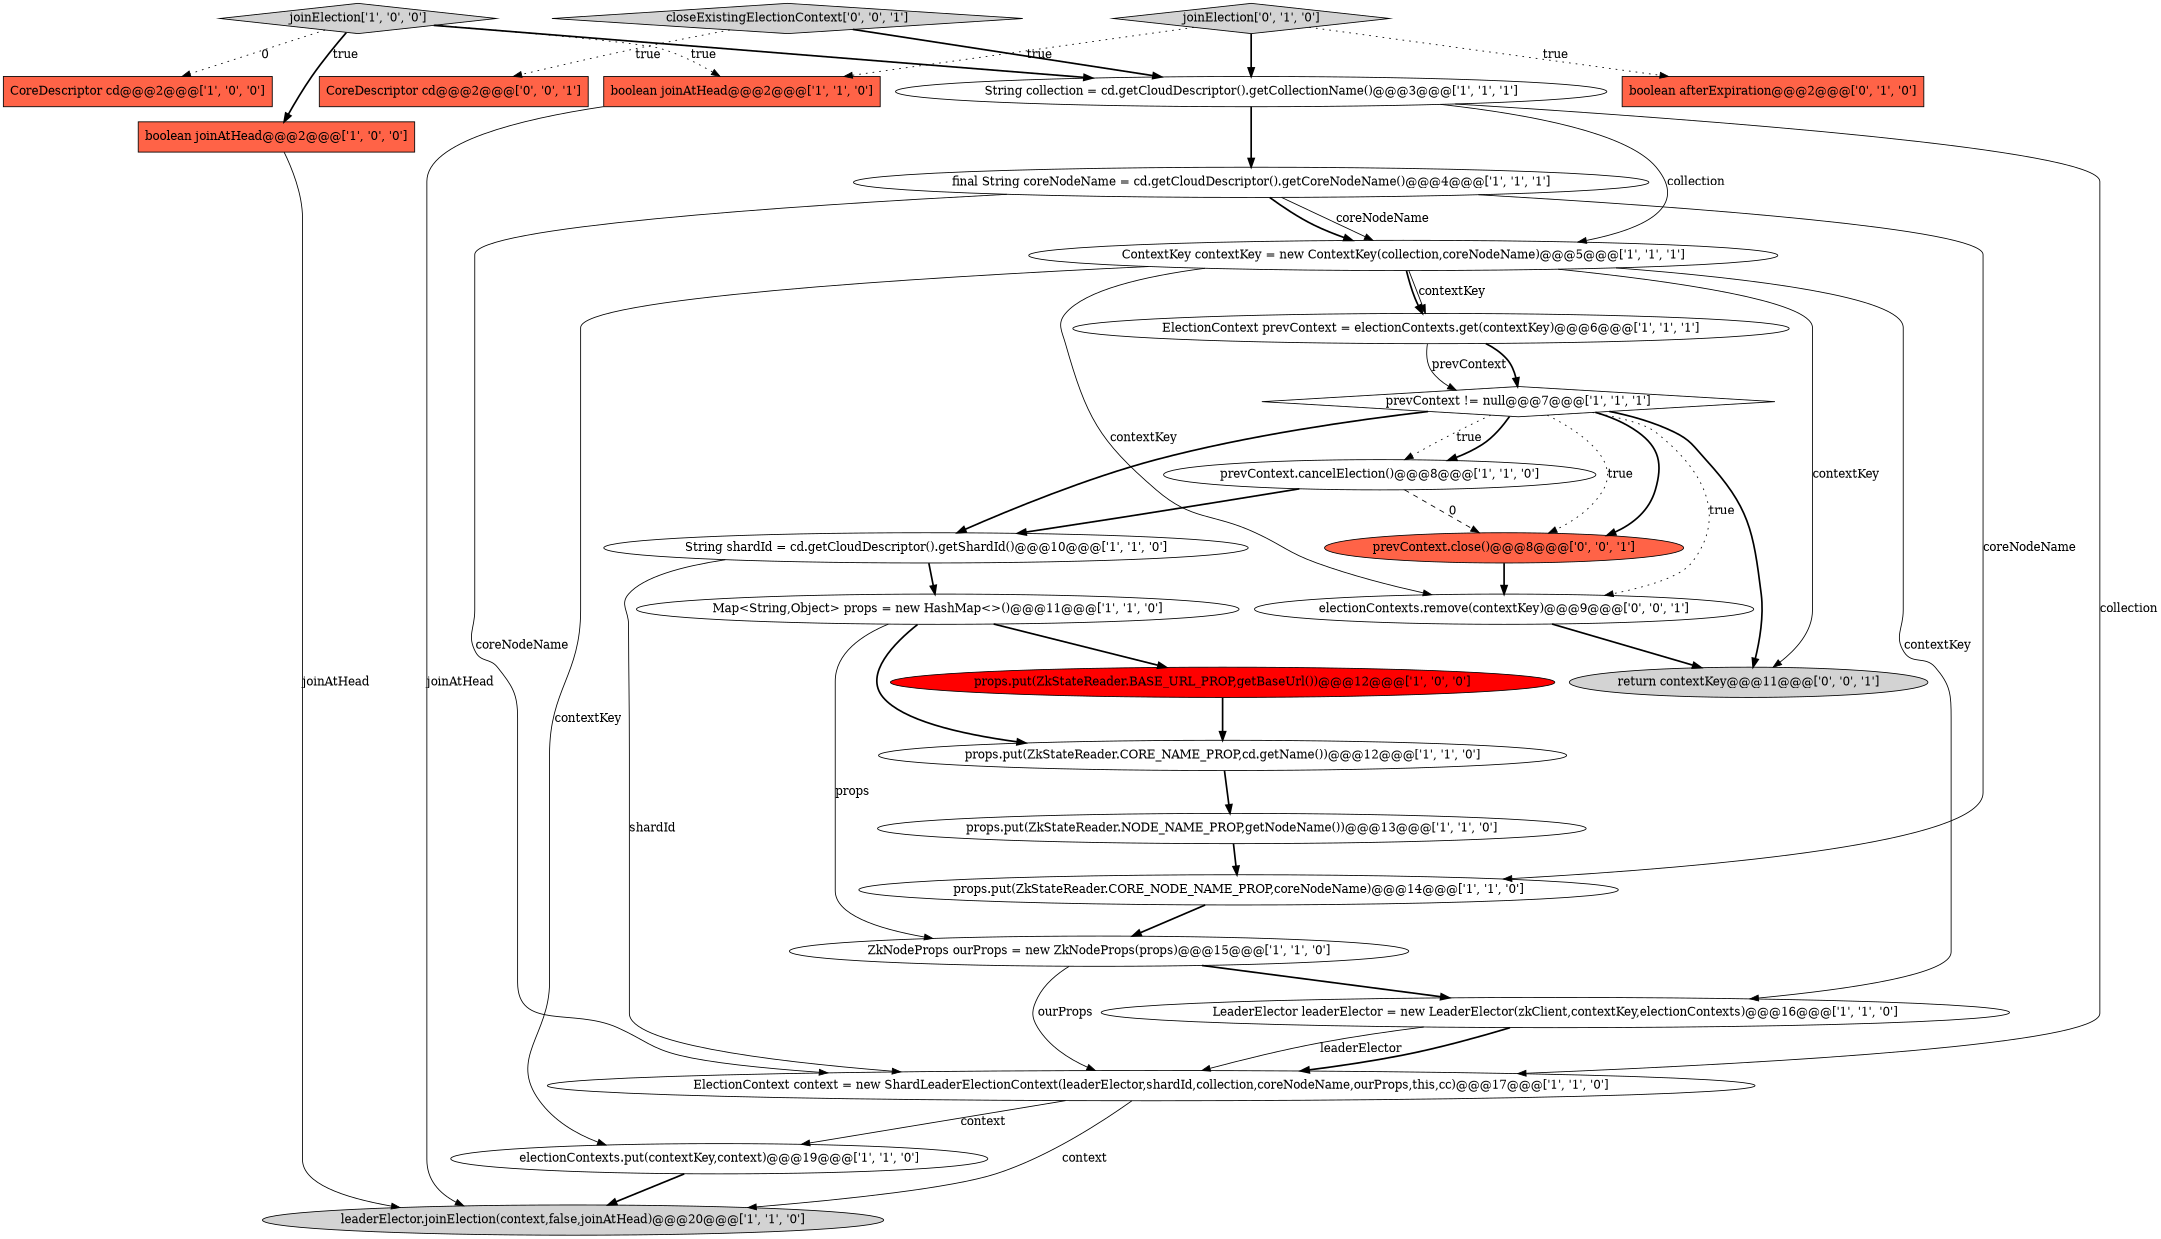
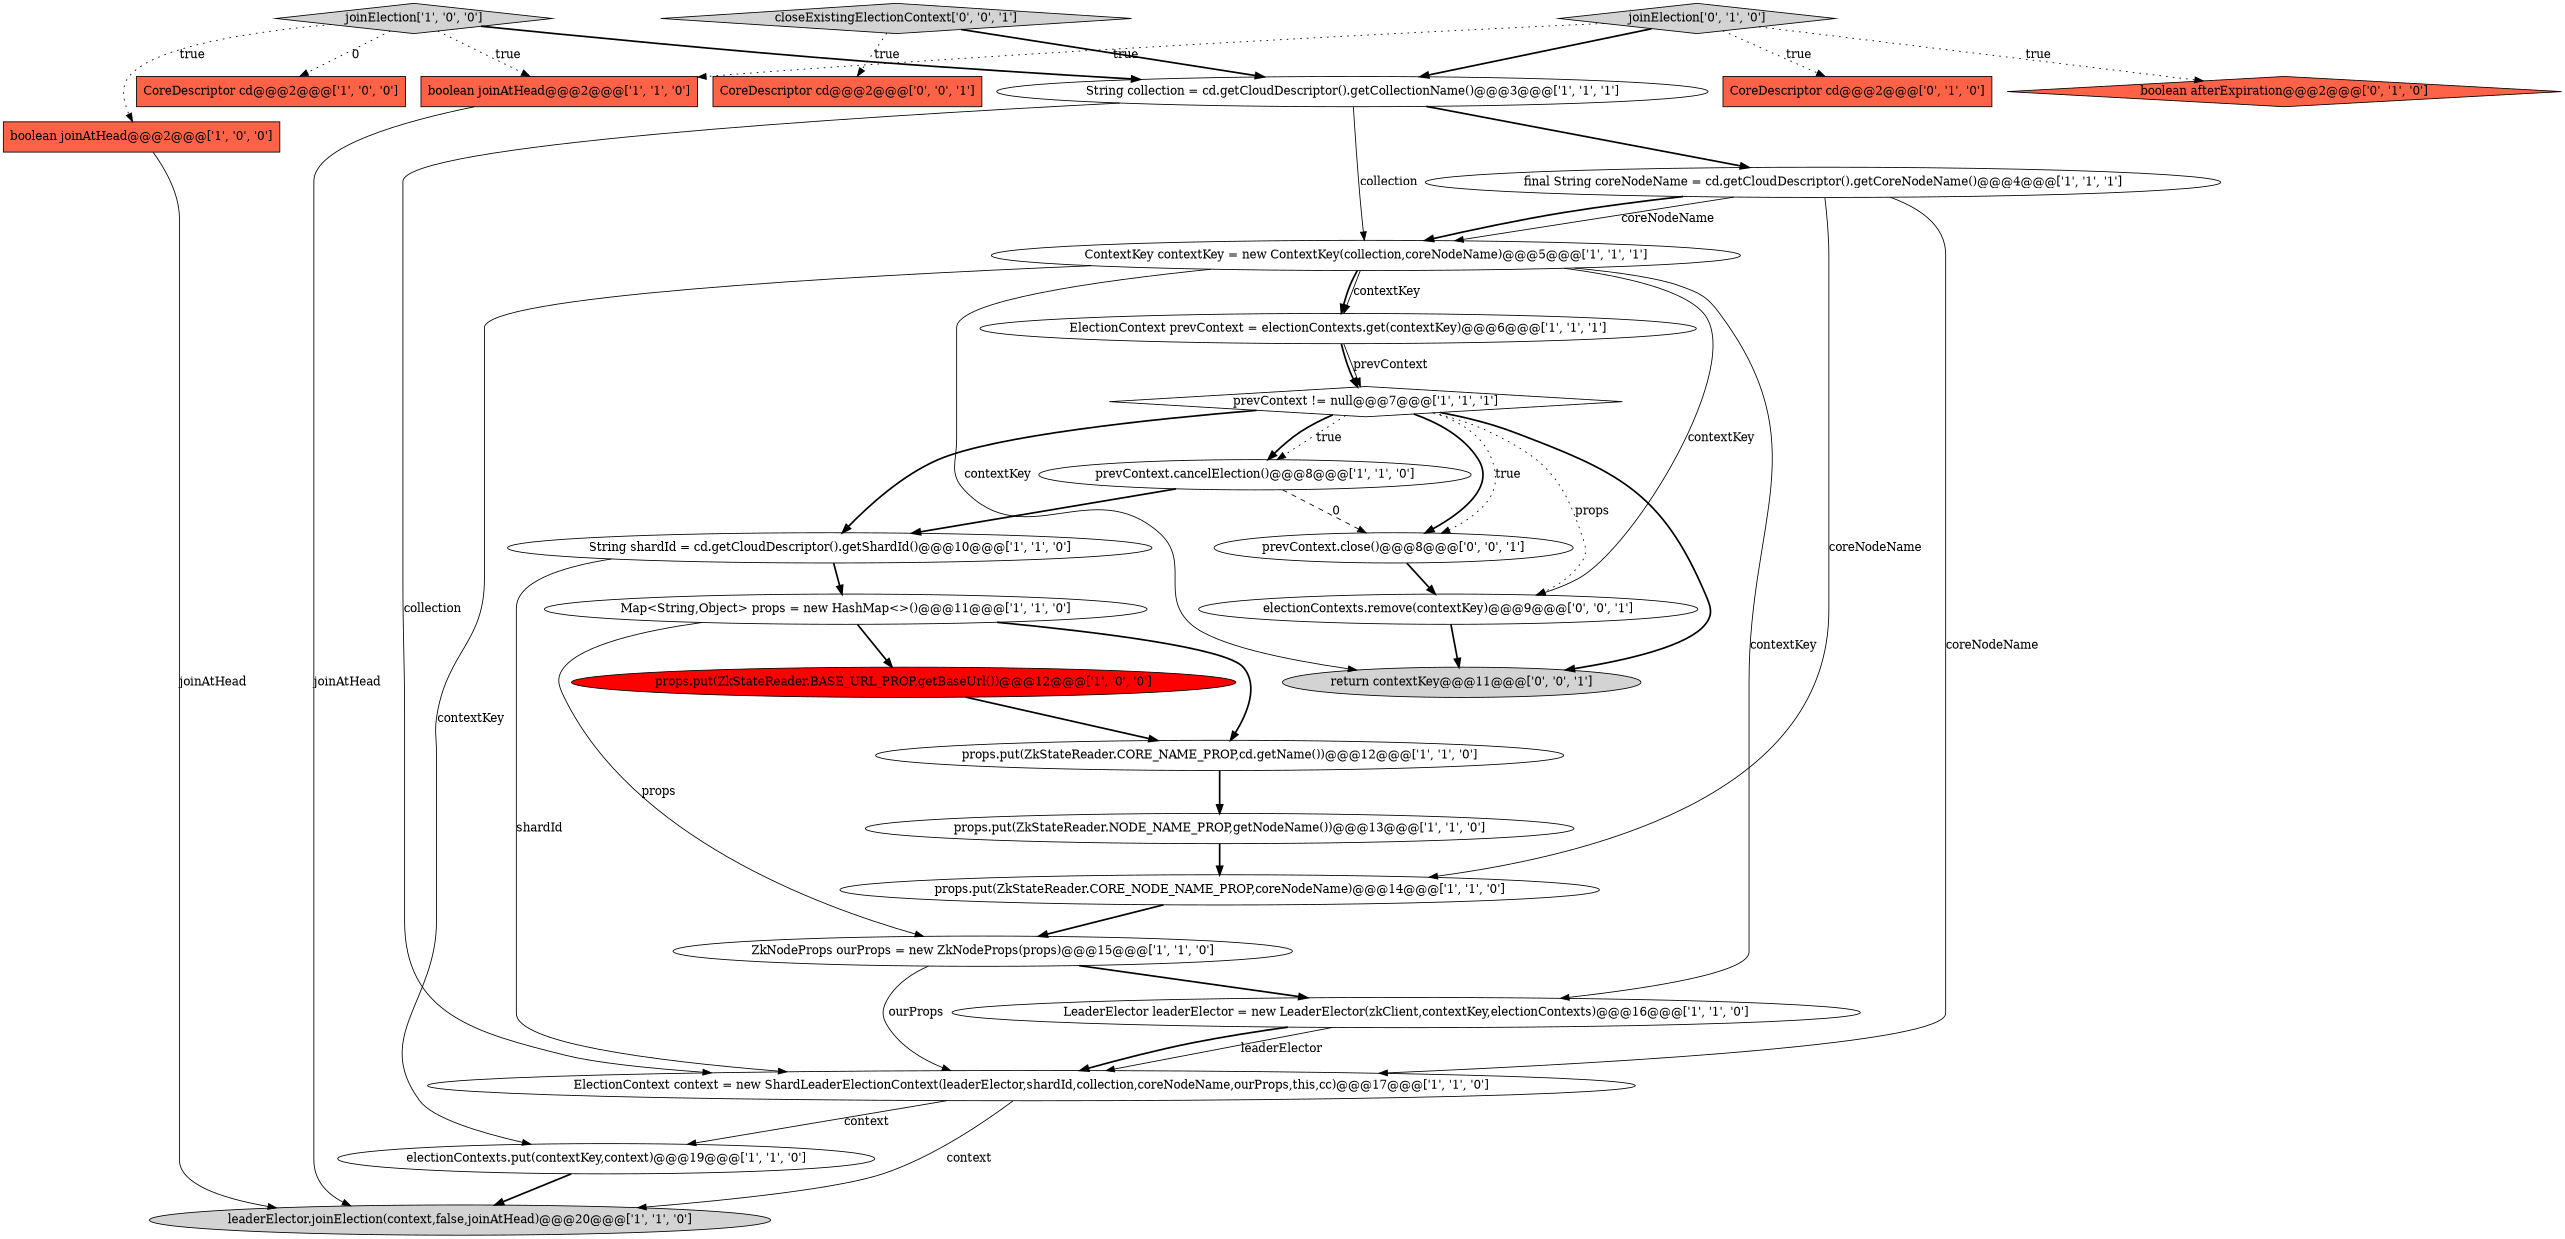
edge "joinElection['1', '0', '0']" -> "boolean joinAtHead@@@2@@@['1', '0', '0']": style bold -> dotted
node "boolean afterExpiration@@@2@@@['0', '1', '0']": shape box -> diamond
node "CoreDescriptor cd@@@2@@@['0', '1', '0']": added
edge "prevContext != null@@@7@@@['1', '1', '1']" -> "electionContexts.remove(contextKey)@@@9@@@['0', '0', '1']": label "true" -> "props"
node "prevContext.close()@@@8@@@['0', '0', '1']": fillcolor tomato -> white
